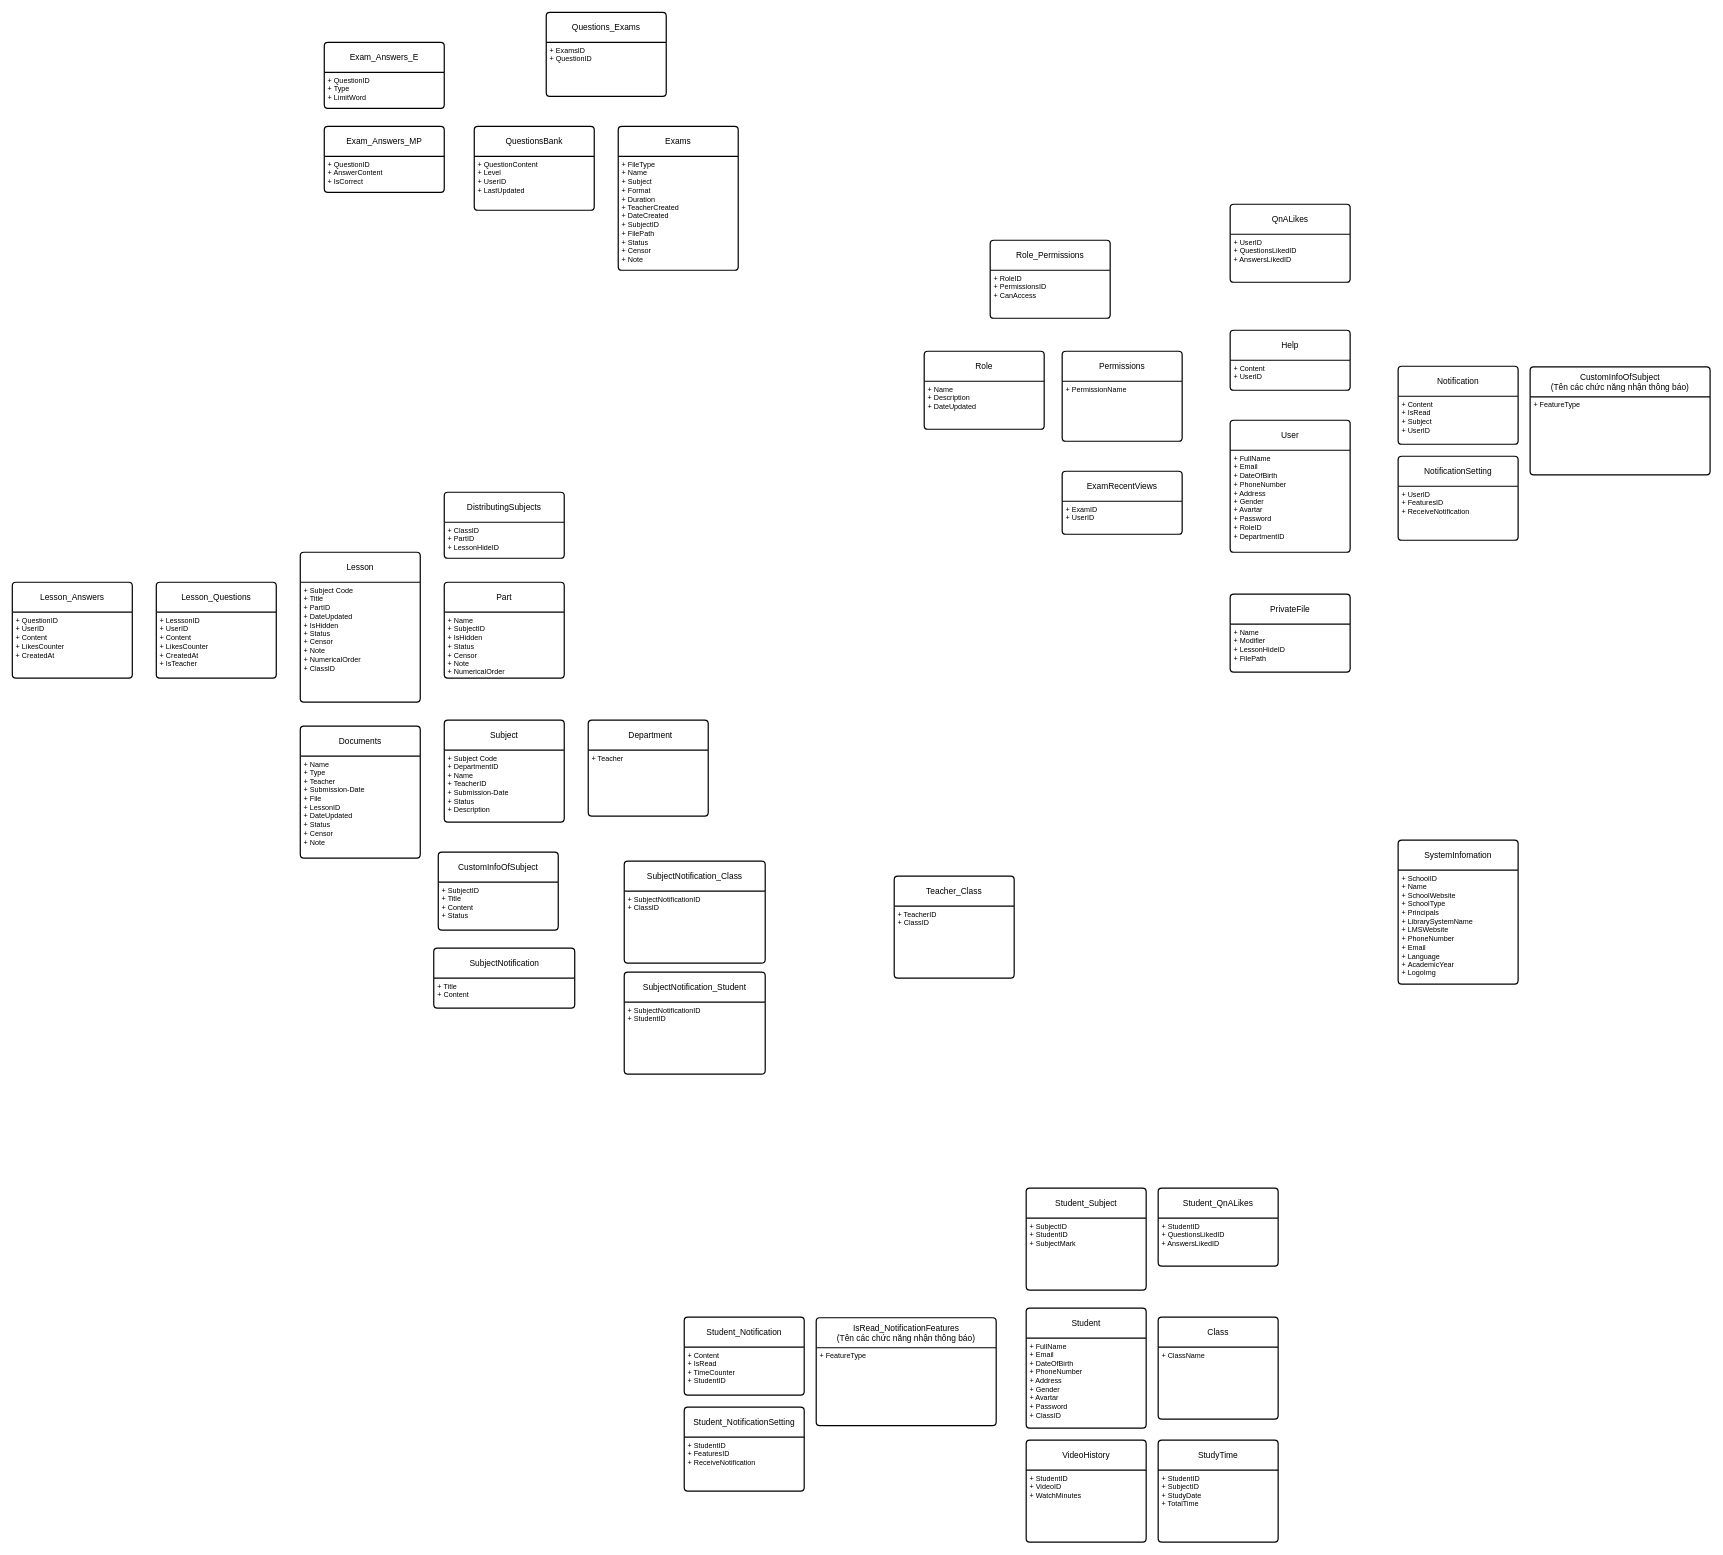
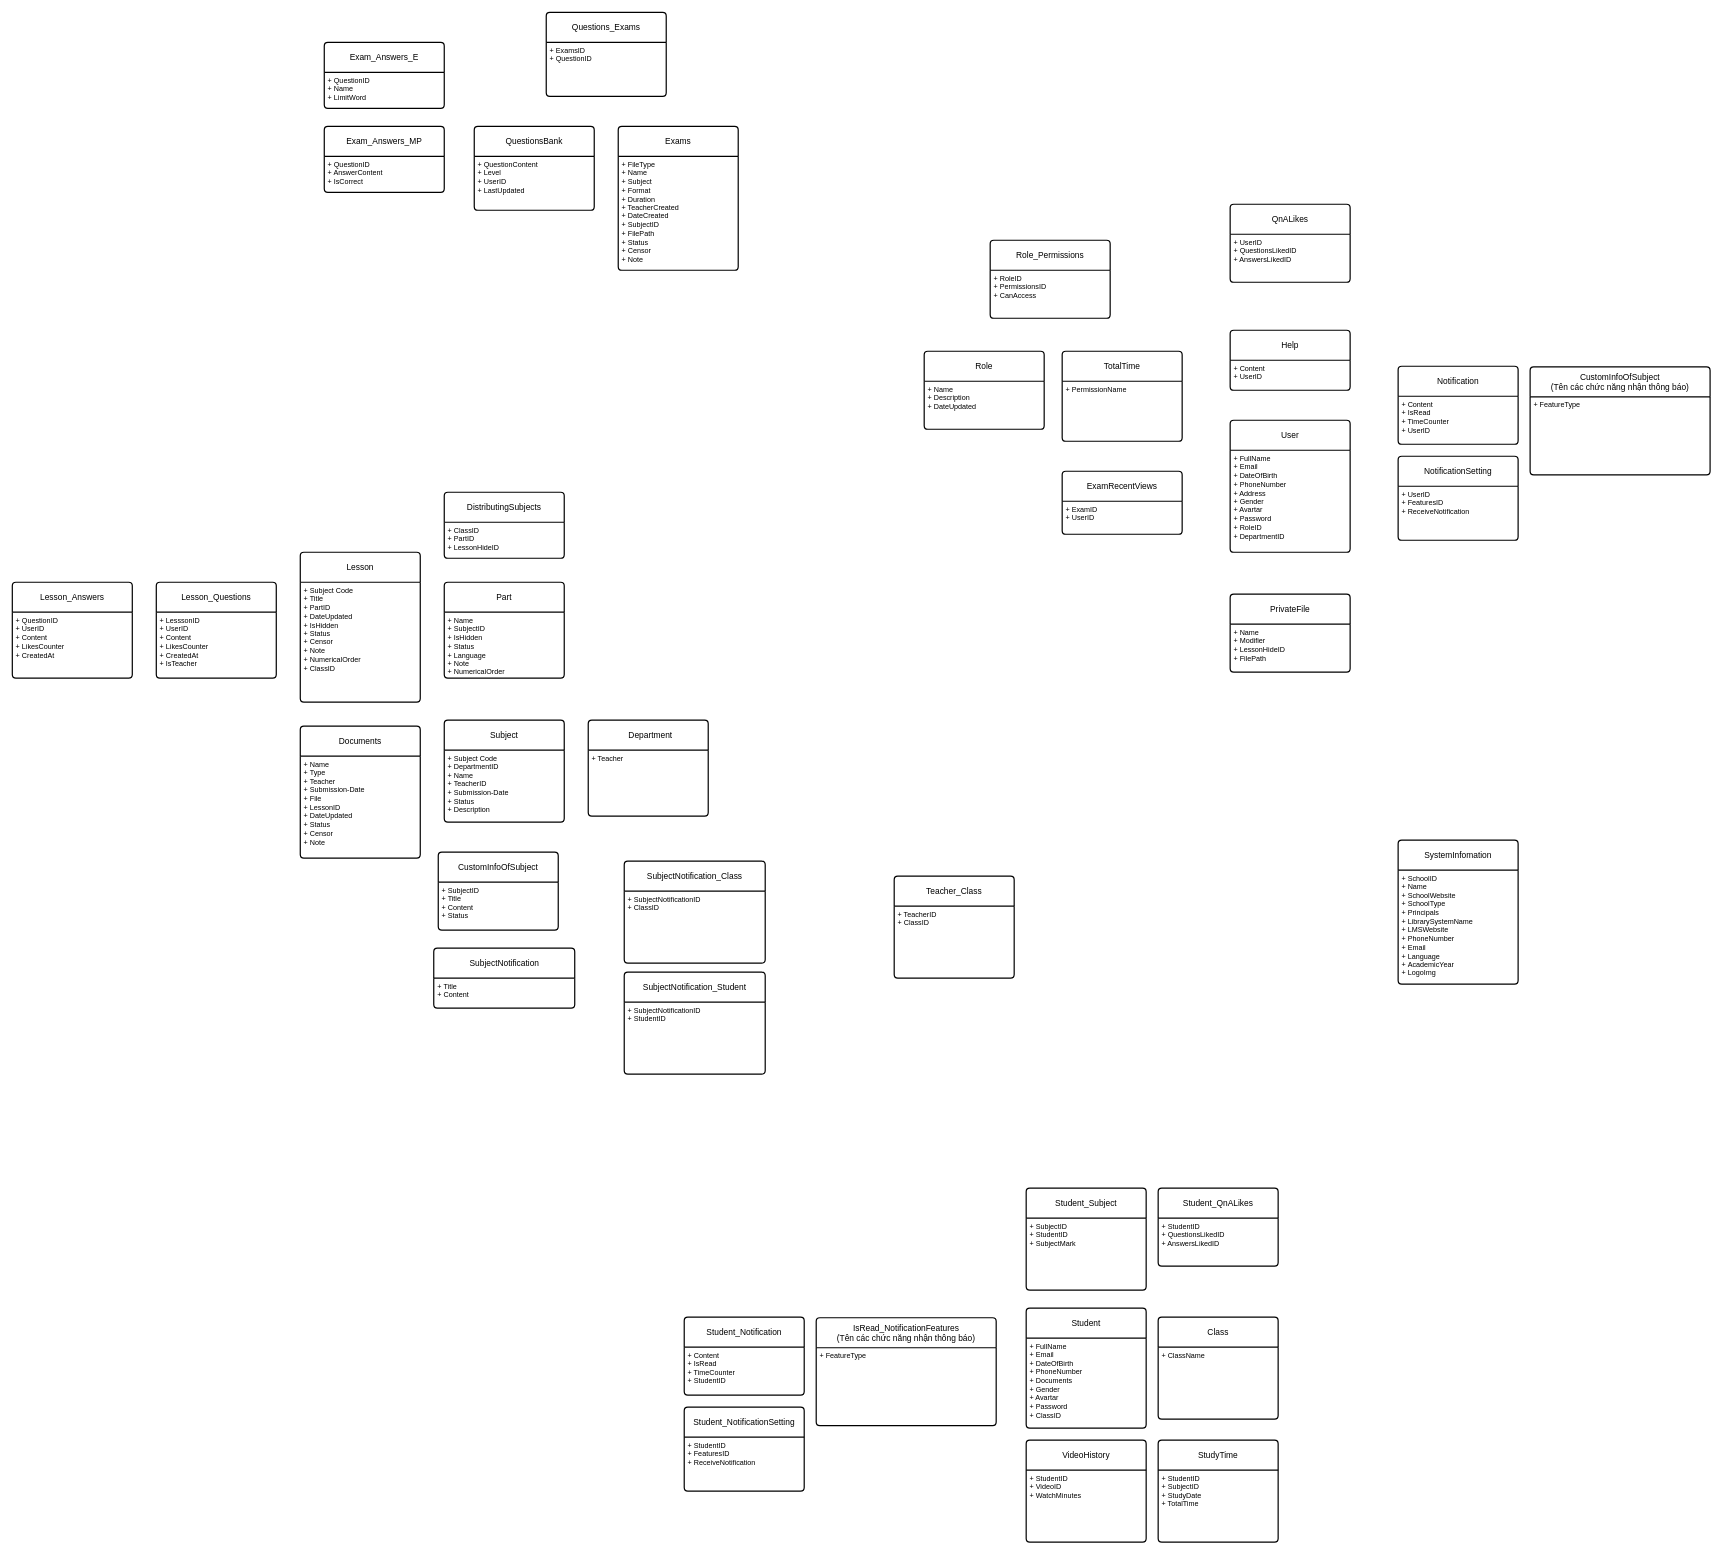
node "+ QuestionID + Type + LimitWord": label "+ QuestionID + Type + LimitWord" -> "+ QuestionID + Name + LimitWord"
node "Permissions": label "Permissions" -> "TotalTime"
node "+ Content + IsRead + Subject + UserID": label "+ Content + IsRead + Subject + UserID" -> "+ Content + IsRead + TimeCounter + UserID"
node "+ Name + SubjectID + IsHidden + Status+ Censor+ Note + NumericalOrder": label "+ Name + SubjectID + IsHidden + Status+ Censor+ Note + NumericalOrder" -> "+ Name + SubjectID + IsHidden + Status+ Language+ Note + NumericalOrder"
node "+ FullName + Email + DateOfBirth + PhoneNumber + Address + Gender + Avartar + Password + ClassID": label "+ FullName + Email + DateOfBirth + PhoneNumber + Address + Gender + Avartar + Password + ClassID" -> "+ FullName + Email + DateOfBirth + PhoneNumber + Documents + Gender + Avartar + Password + ClassID"
